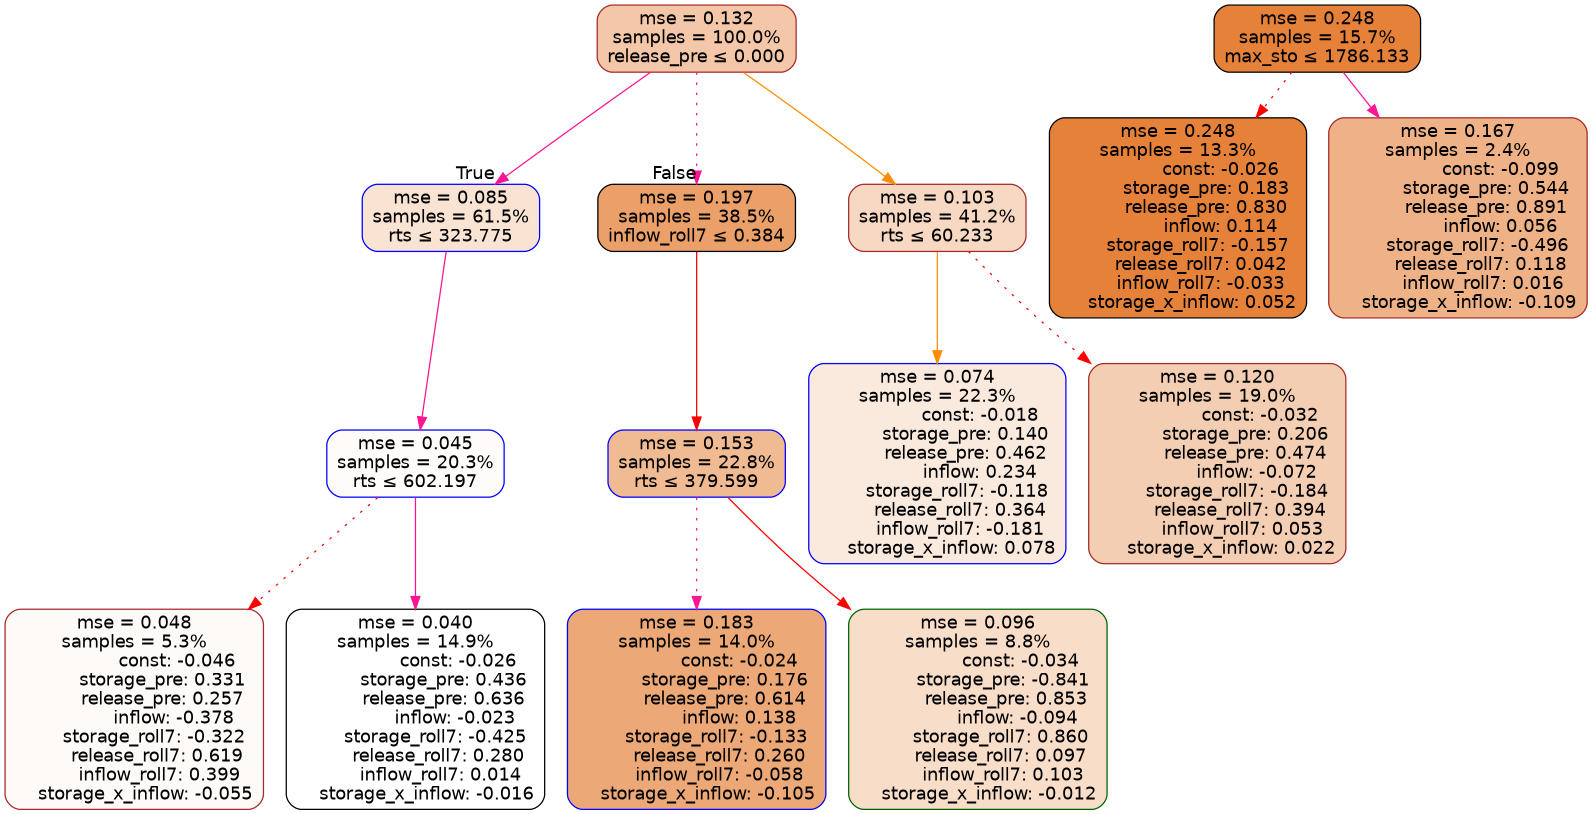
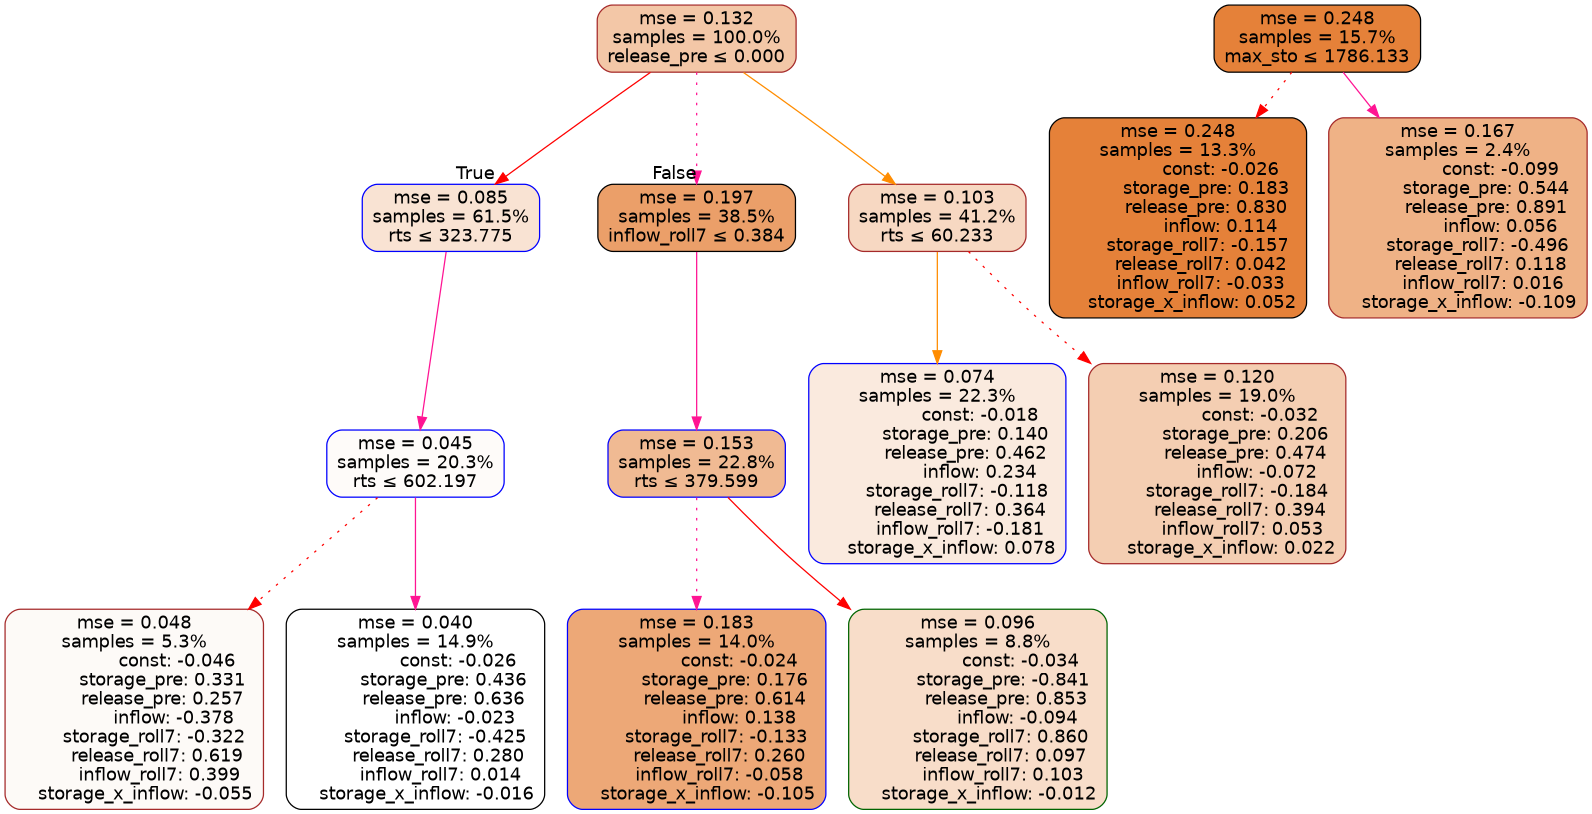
edge "mse = 0.132 samples = 100.0% release_pre ≤ 0.000" -> "mse = 0.085 samples = 61.5% rts ≤ 323.775": color deeppink -> red
edge "mse = 0.197 samples = 38.5% inflow_roll7 ≤ 0.384" -> "mse = 0.153 samples = 22.8% rts ≤ 379.599": color red -> deeppink
